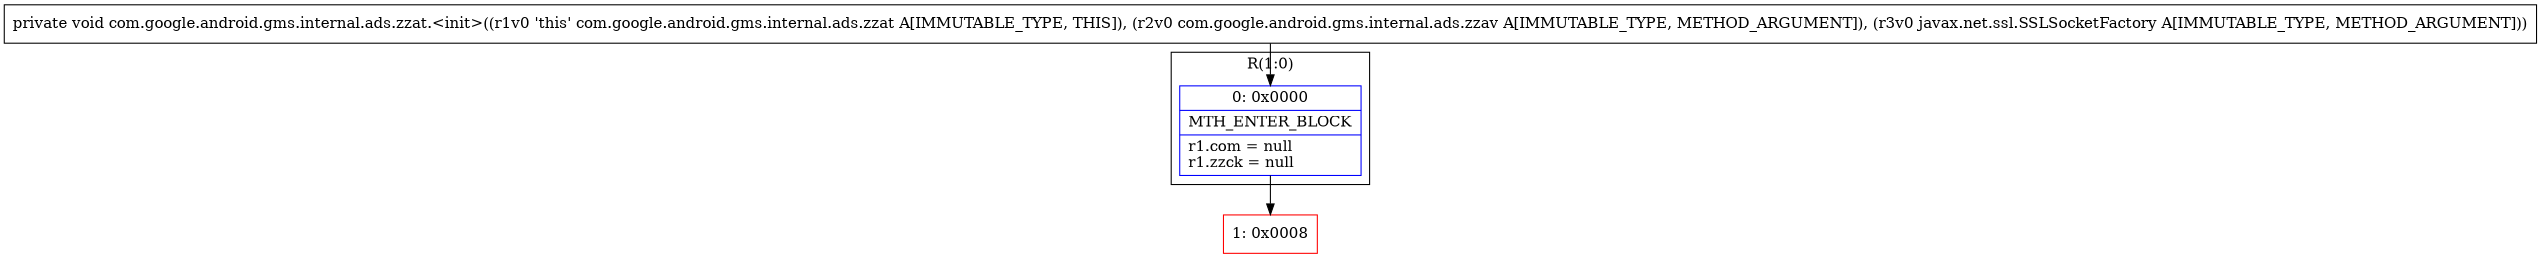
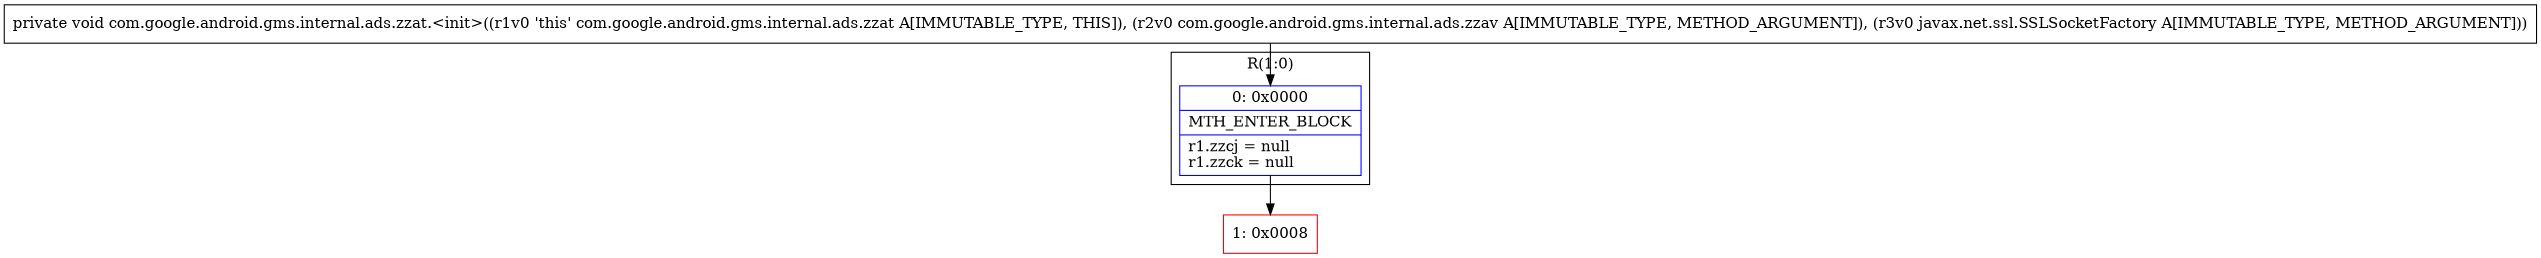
node "0: 0x0000": text "r1.com = null" -> "r1.zzcj = null"
